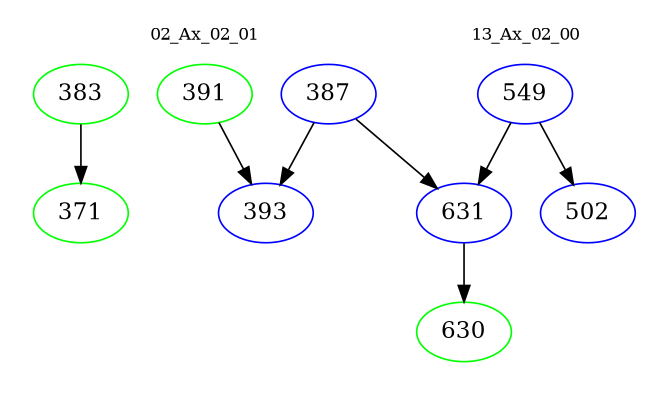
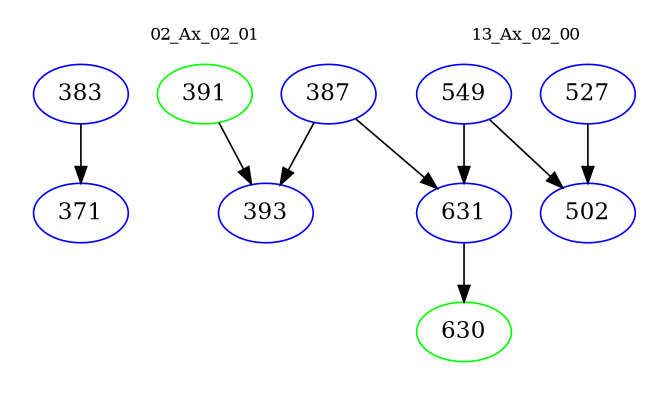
node "383": color green -> blue
node "527": added
node "371": color green -> blue
